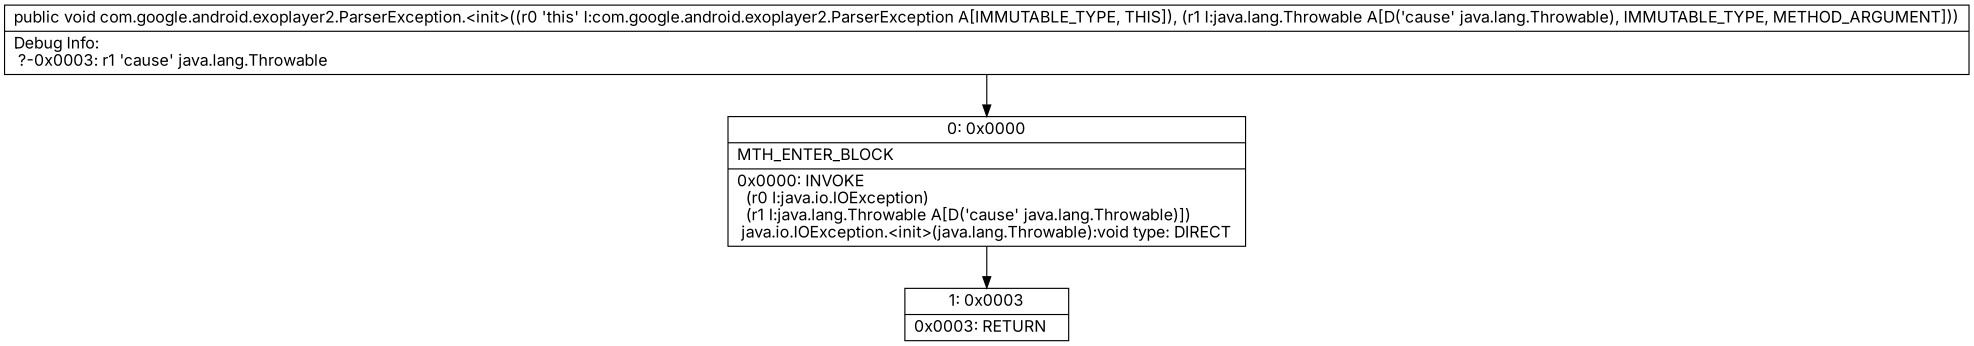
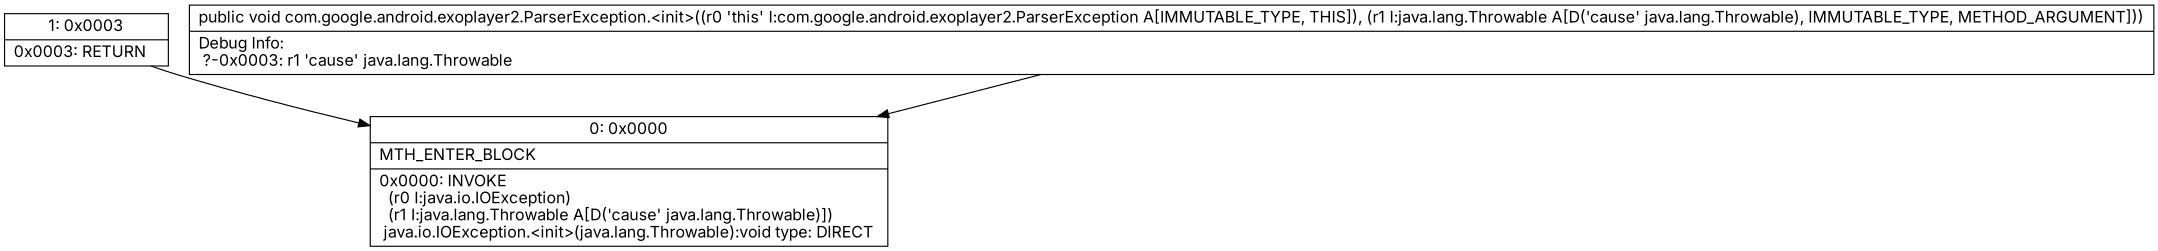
edge "0: 0x0000" -> "1: 0x0003": reversed
